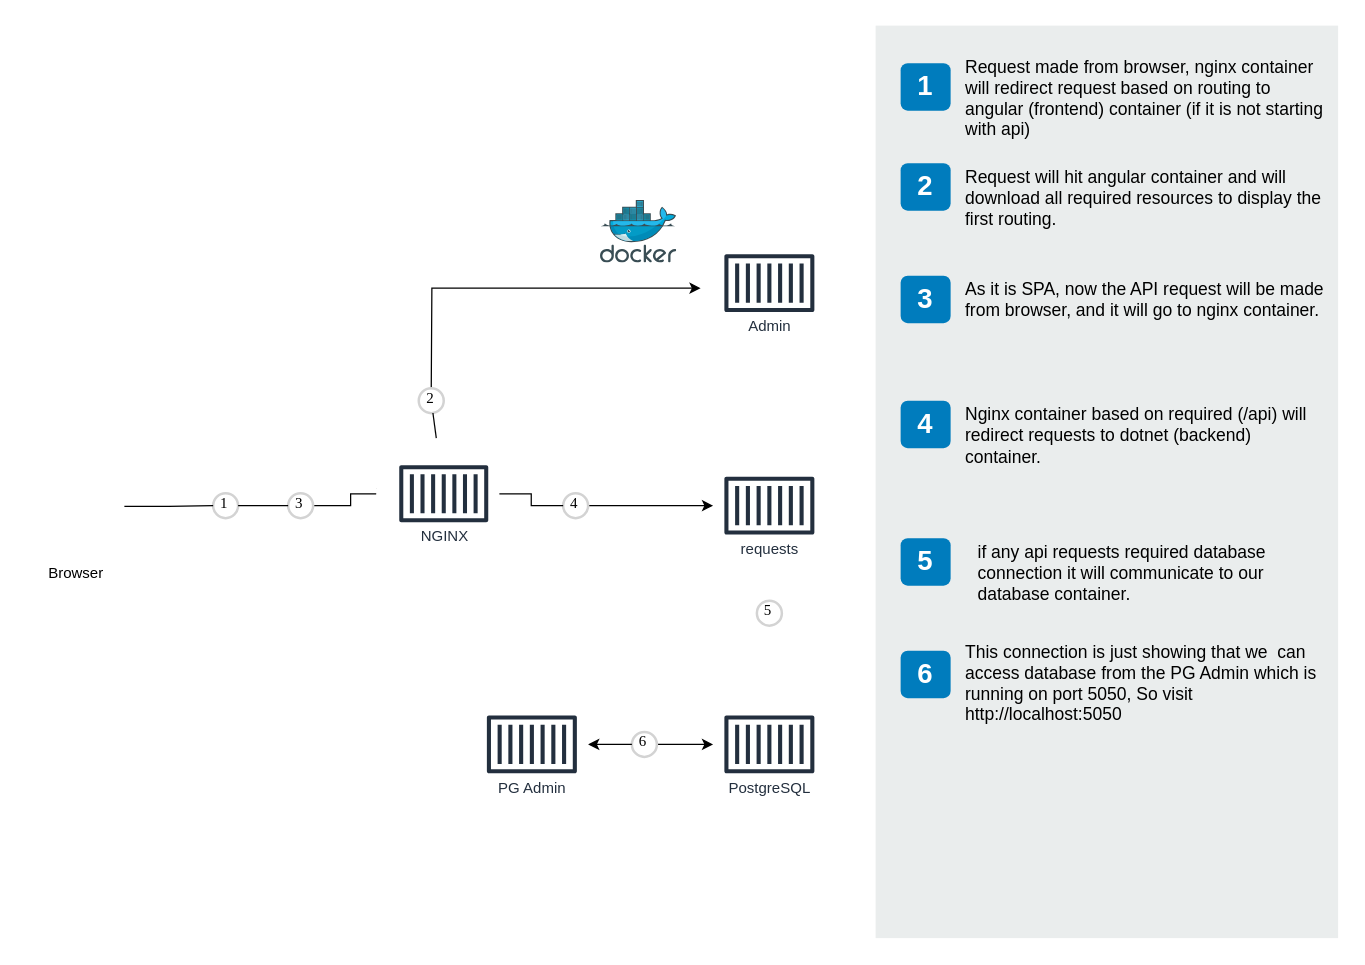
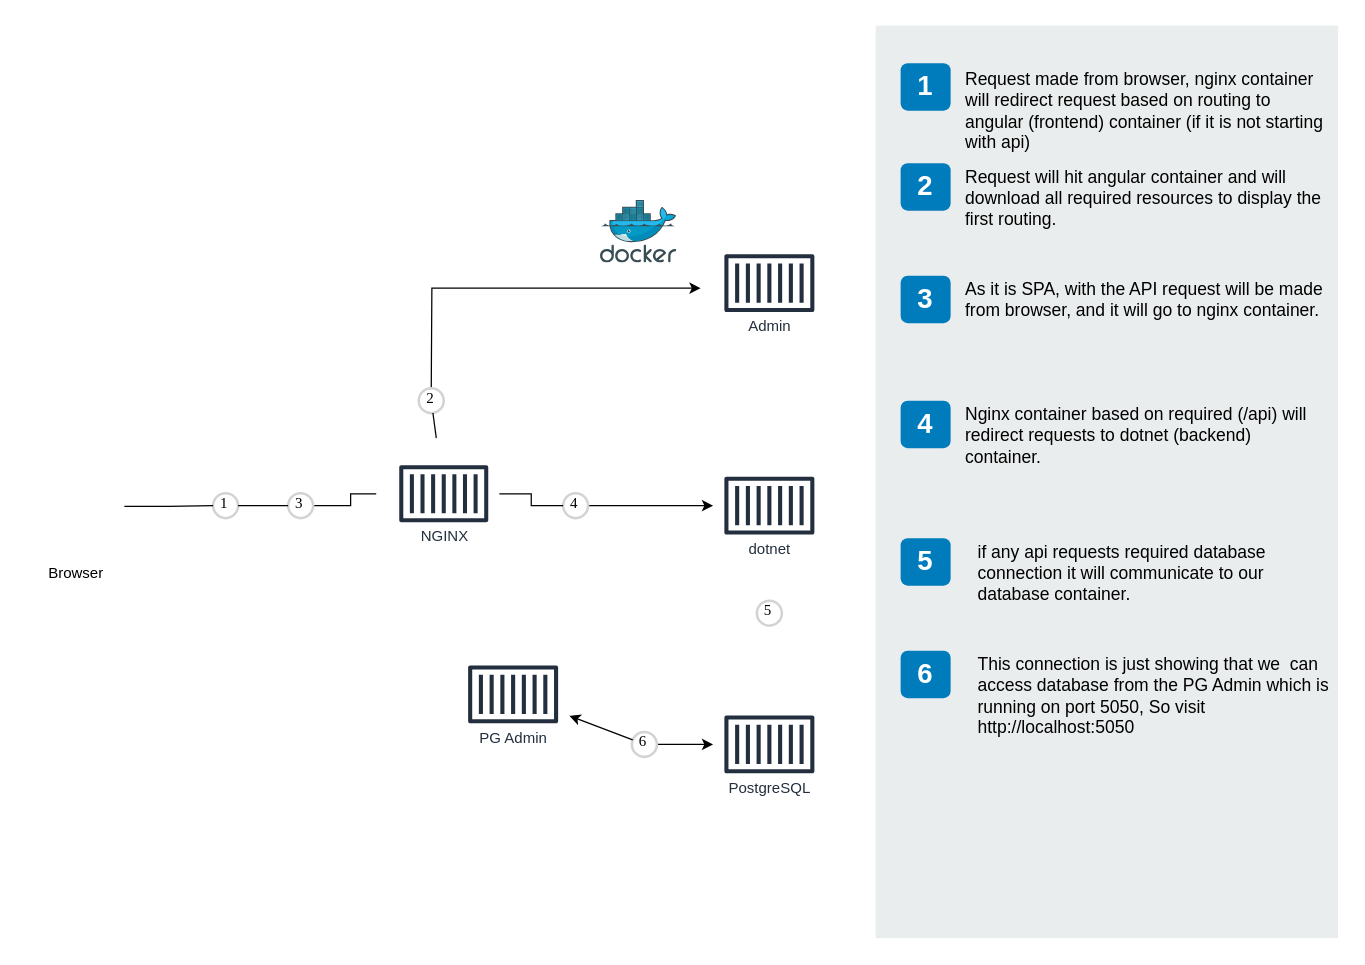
node "Request made from browser, nginx container will redirect request based on routing to angular (frontend) container (if it is not starting with api)": moved (1144, 96) -> (1144, 108)
node "As it is SPA, now the API request will be made from browser, and it will go to nginx container.": label "As it is SPA, now the API request will be made from browser, and it will go to nginx container." -> "As it is SPA, with the API request will be made from browser, and it will go to nginx container."
node "requests": label "requests" -> "dotnet"
node "This connection is just showing that we can access database from the PG Admin which is running on port 5050, So visit http://localhost:5050": moved (1144, 681) -> (1157, 693)
node "PG Admin": moved (532, 744) -> (513, 694)
